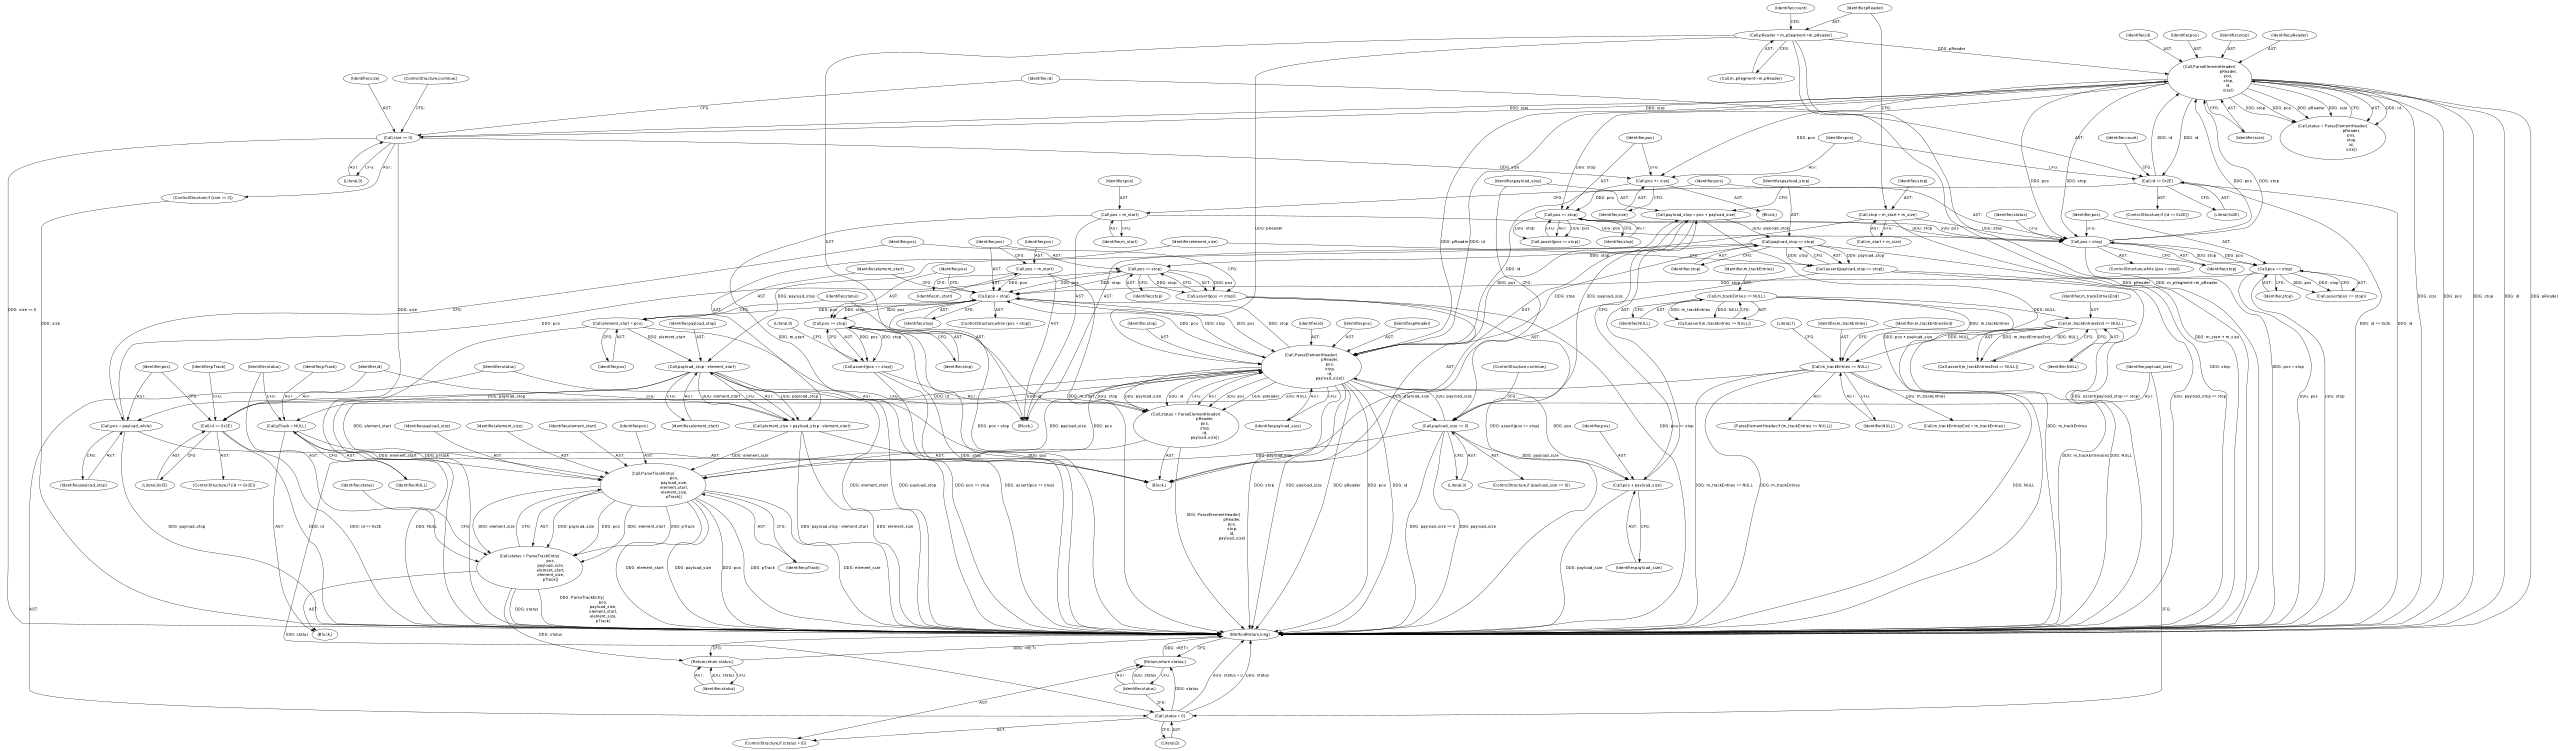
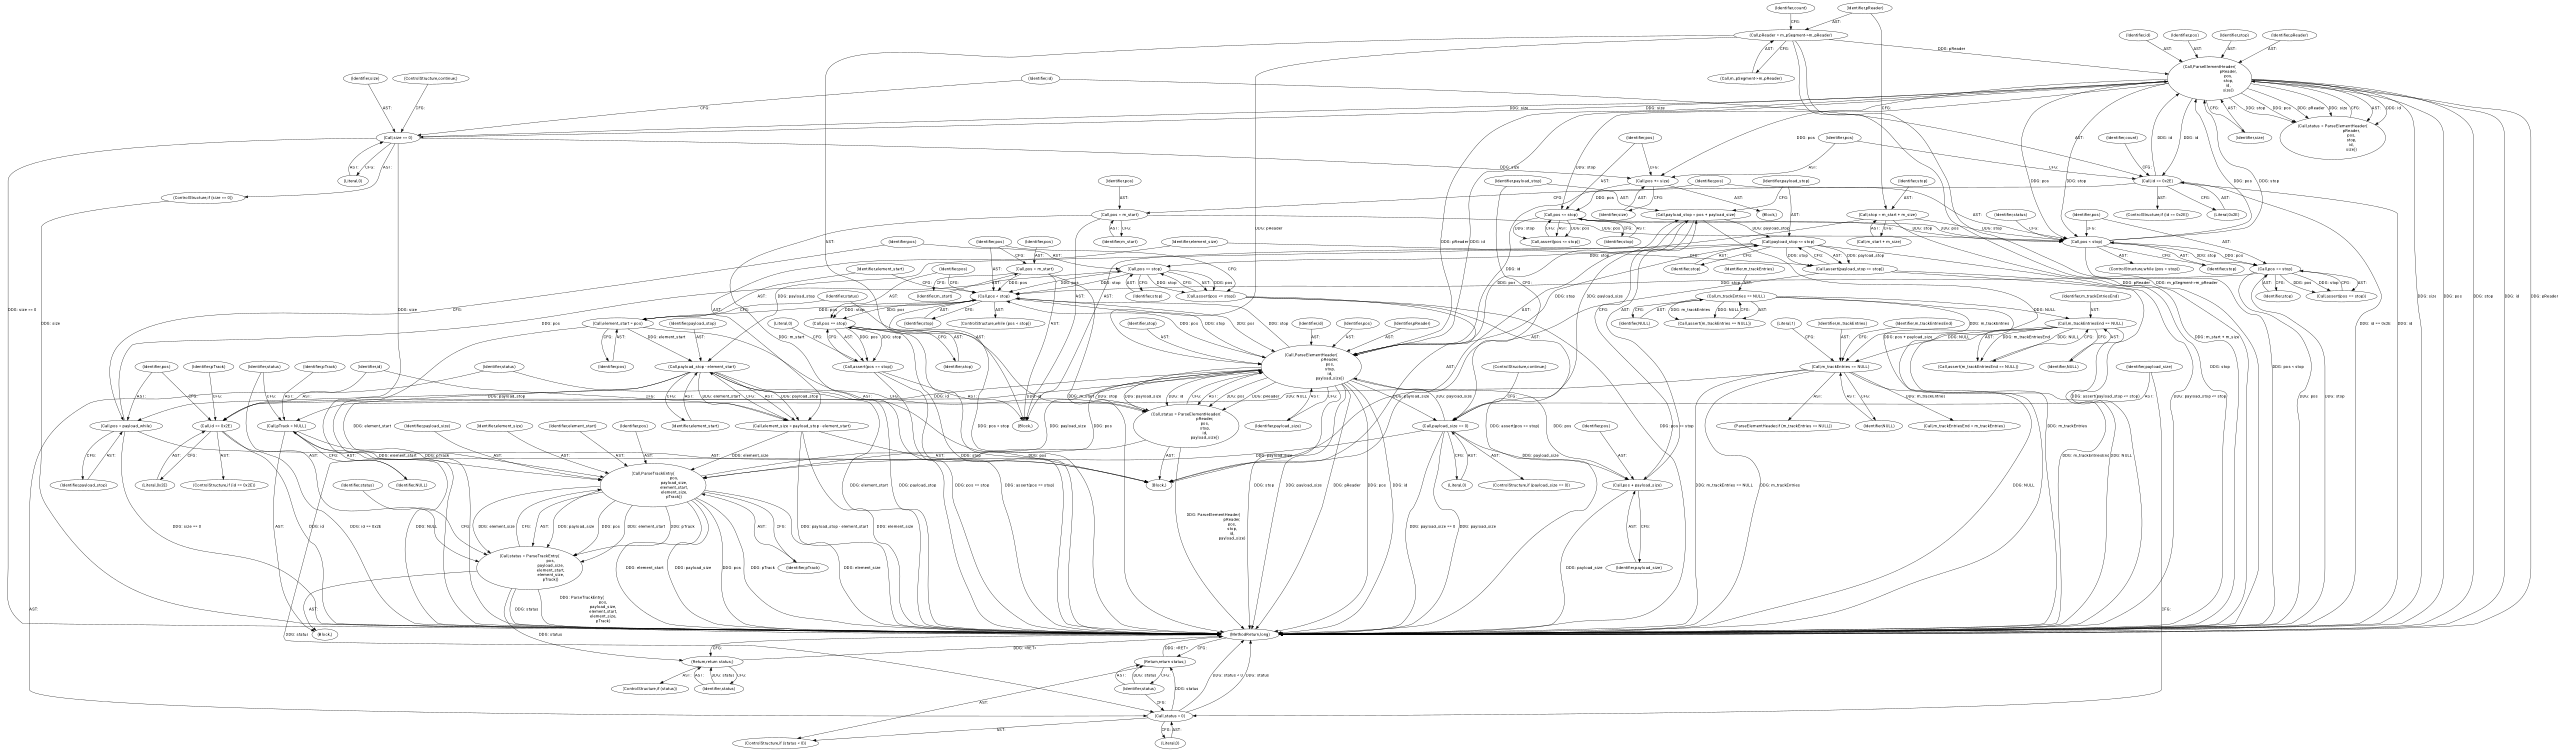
edge "(Call,pos = payload_while)" -> "(MethodReturn,long)": label "DDG: payload_stop" -> "DDG: size == 0"
node "(ControlStructure,if (status))": added
